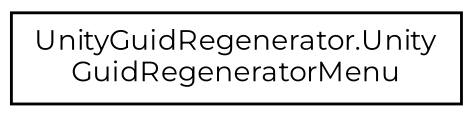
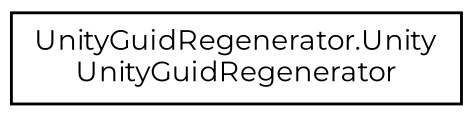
node "UnityGuidRegenerator.Unity GuidRegeneratorMenu": label "UnityGuidRegenerator.Unity GuidRegeneratorMenu" -> "UnityGuidRegenerator.Unity UnityGuidRegenerator"
